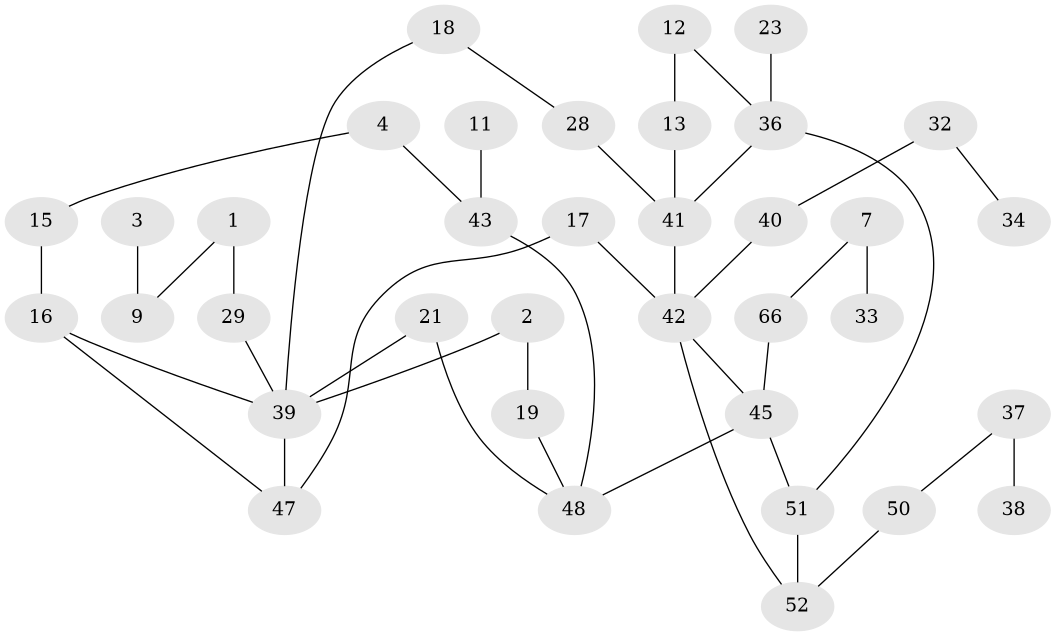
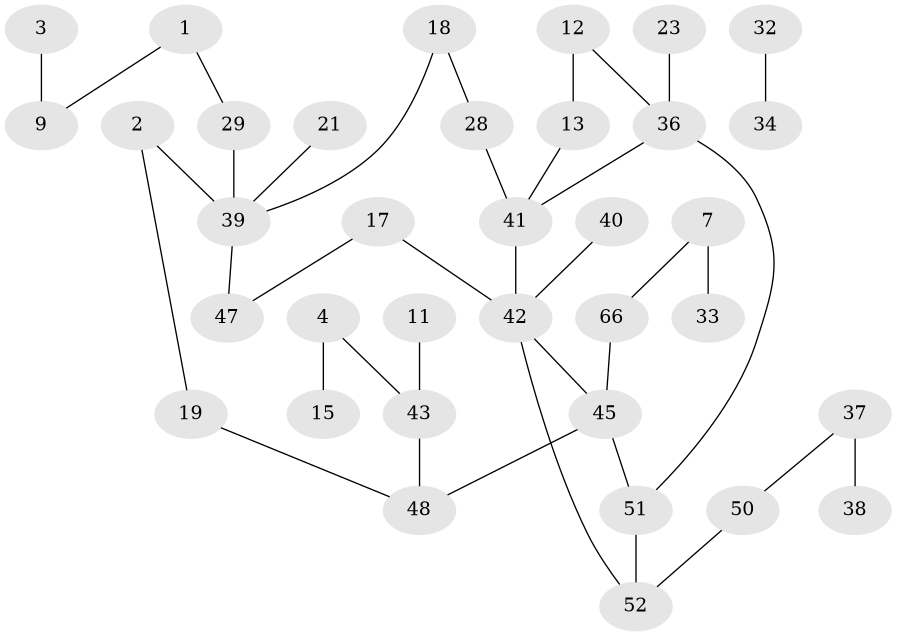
edge "32" -- "40": removed
node "16": removed
edge "21" -- "48": removed
